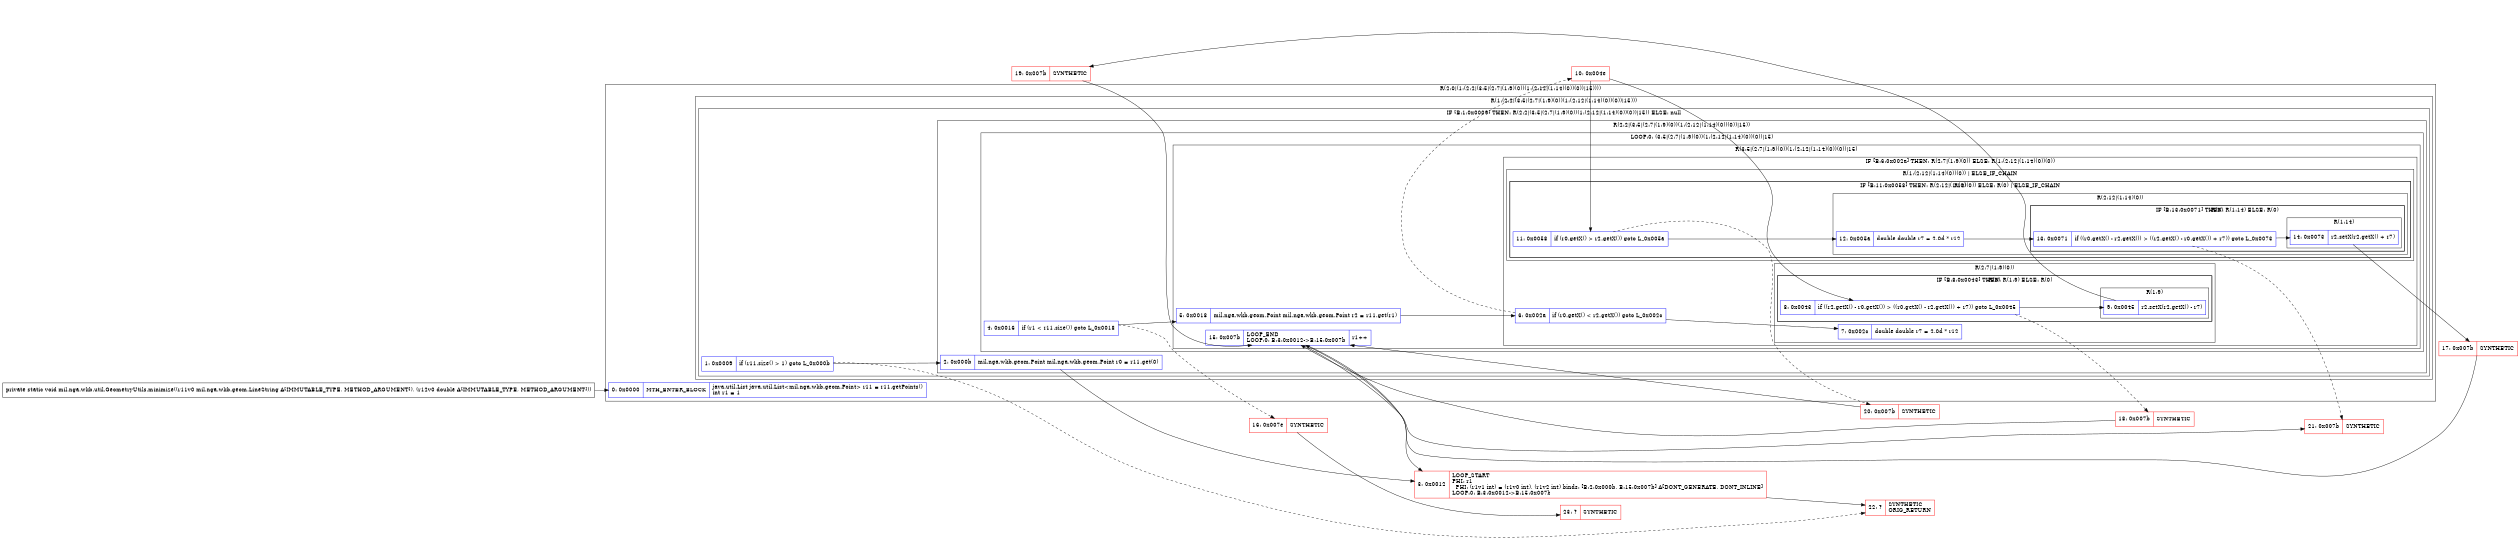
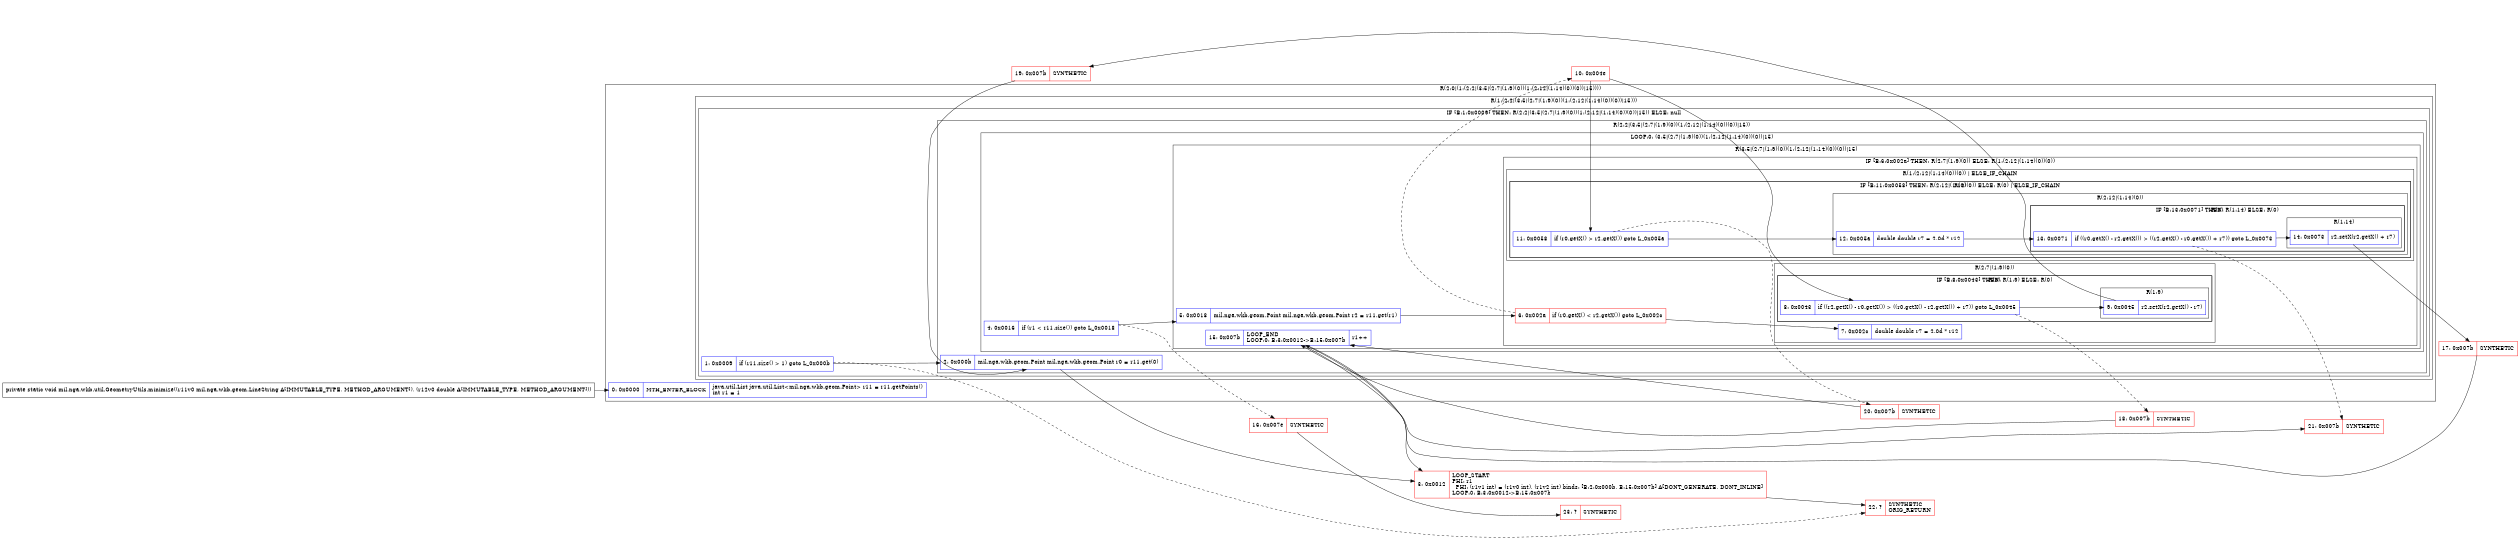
edge "19: 0x007b" -> "15: 0x007b": now "19: 0x007b" -> "2: 0x000b"
node "6: 0x002a": color blue -> red
